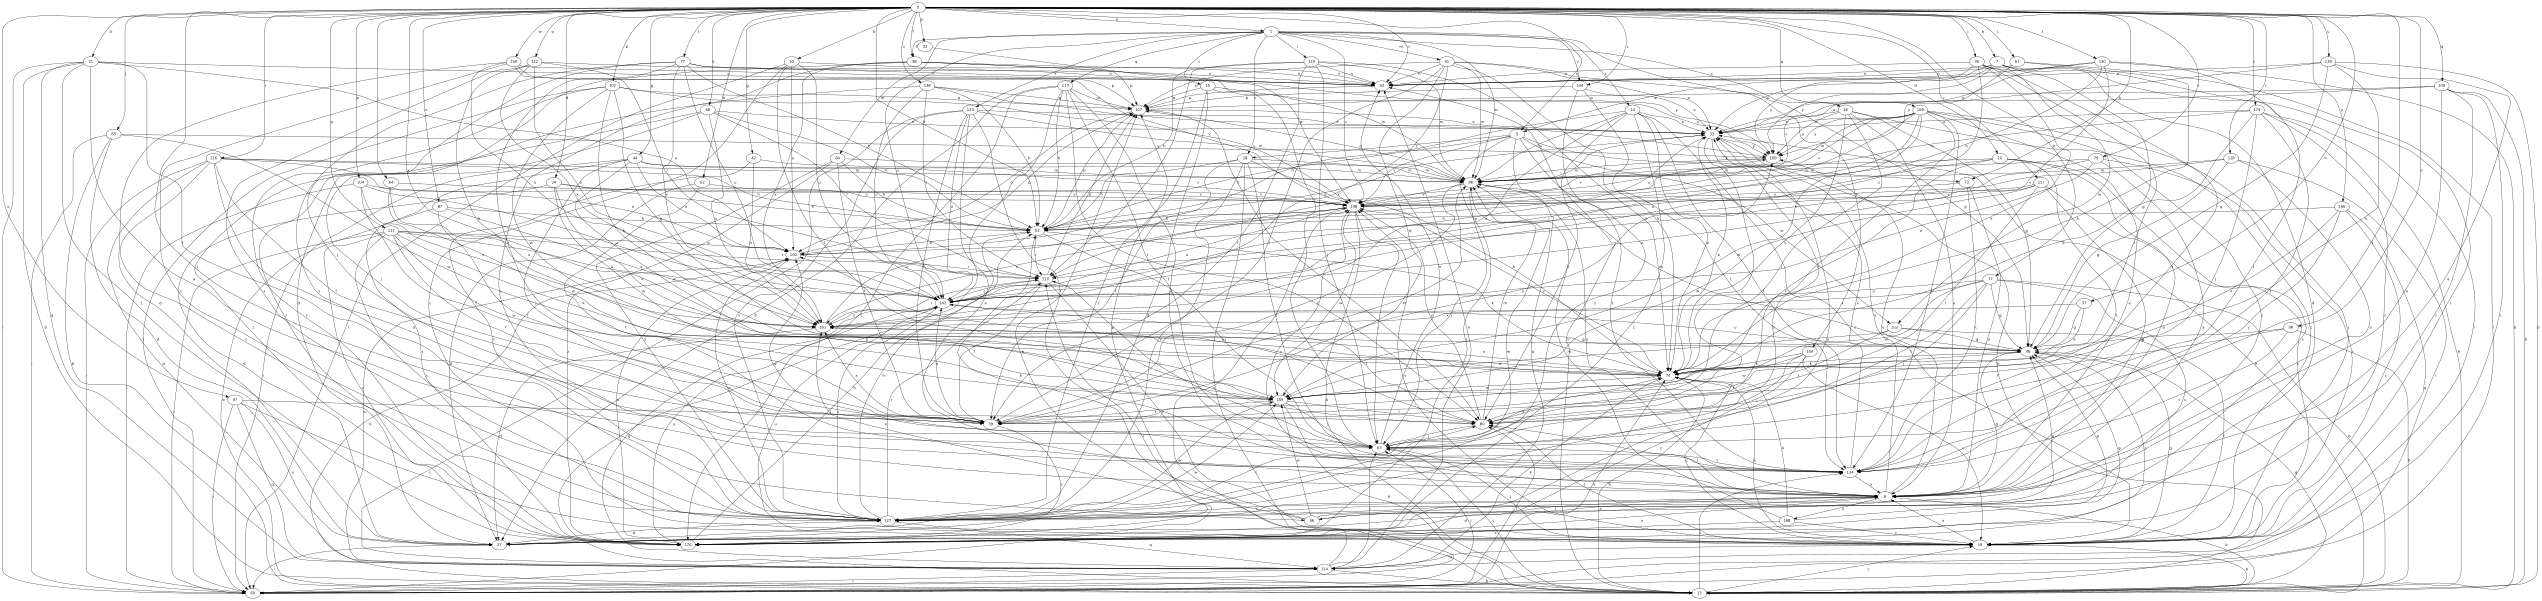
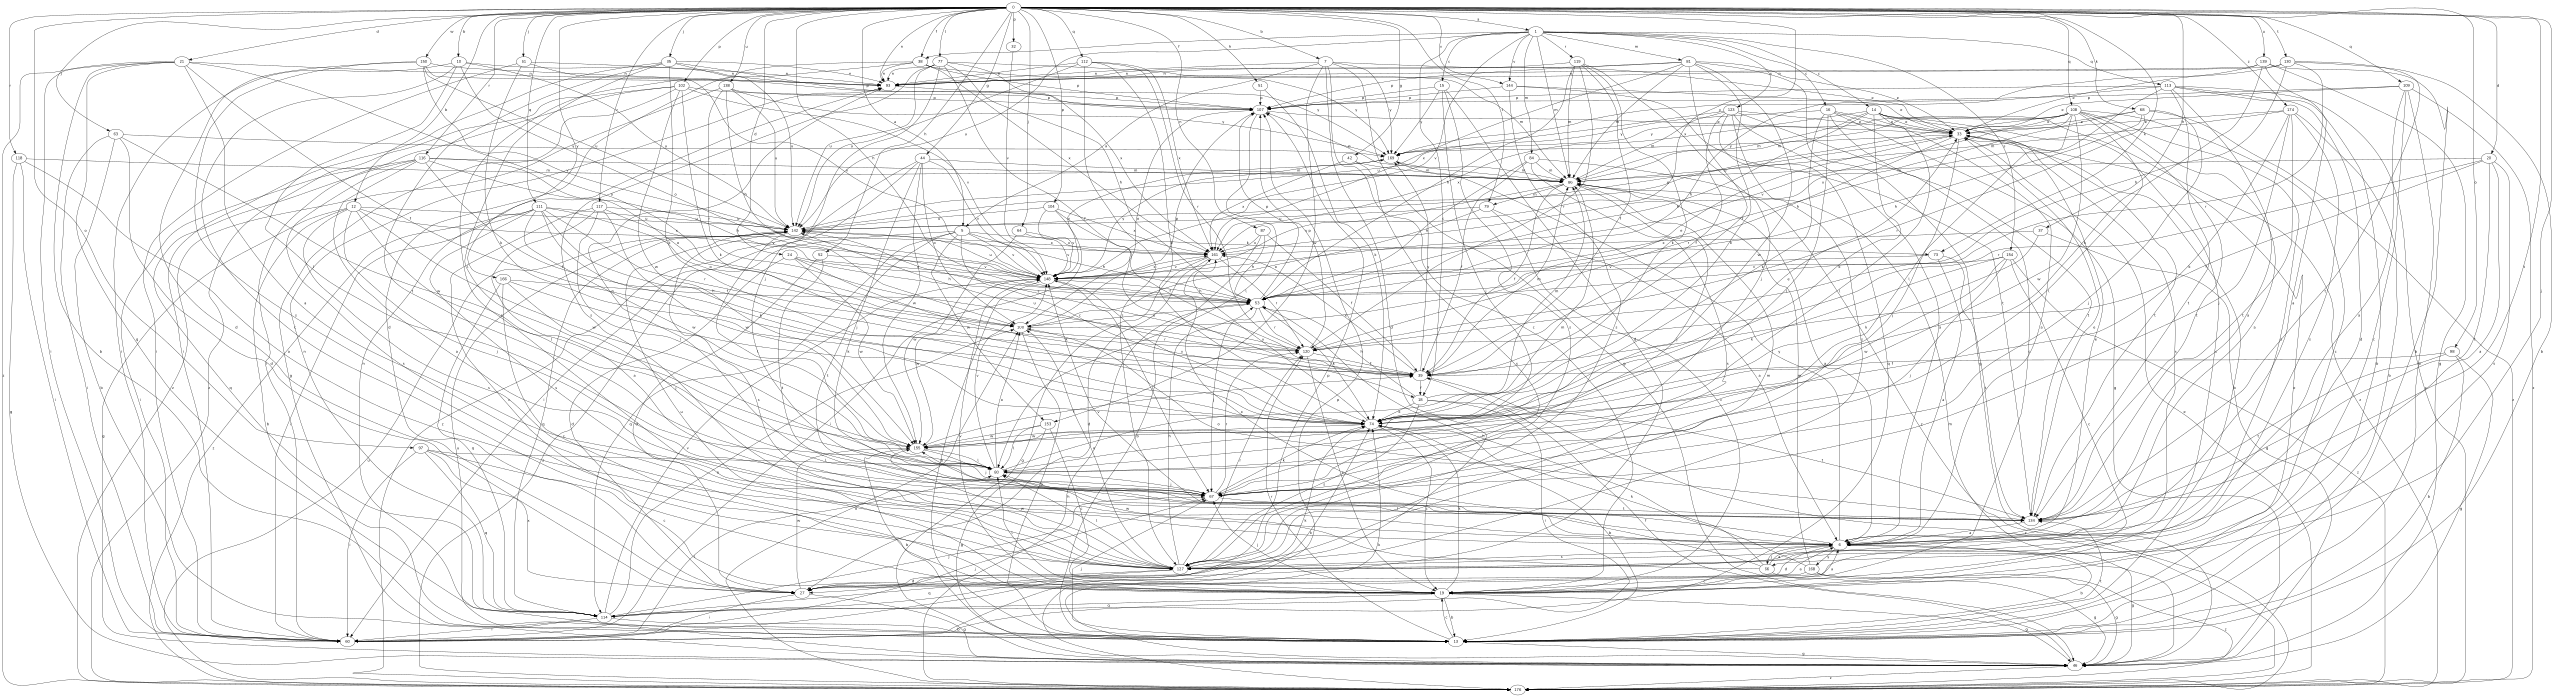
node "51": added
edge "79" -> "86": reversed
edge "118" -> "148": now "154" -> "148"
edge "18" -> "39": reversed
